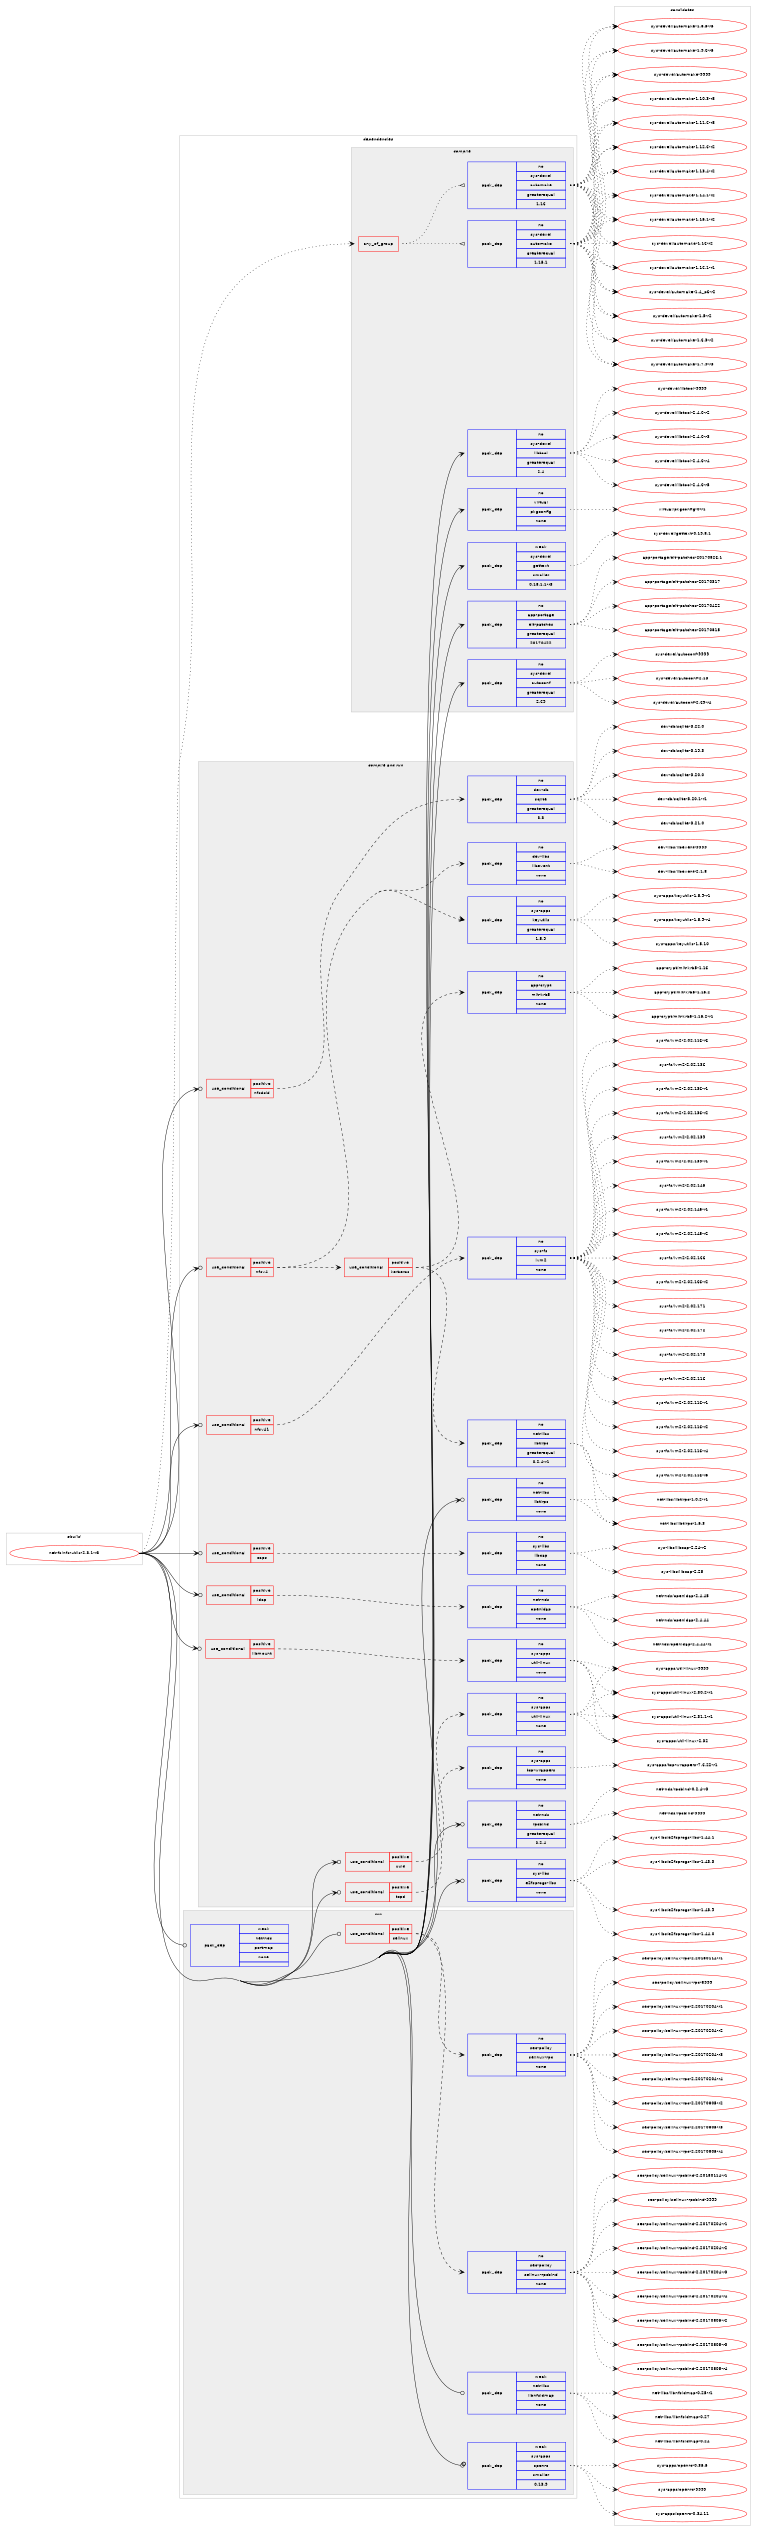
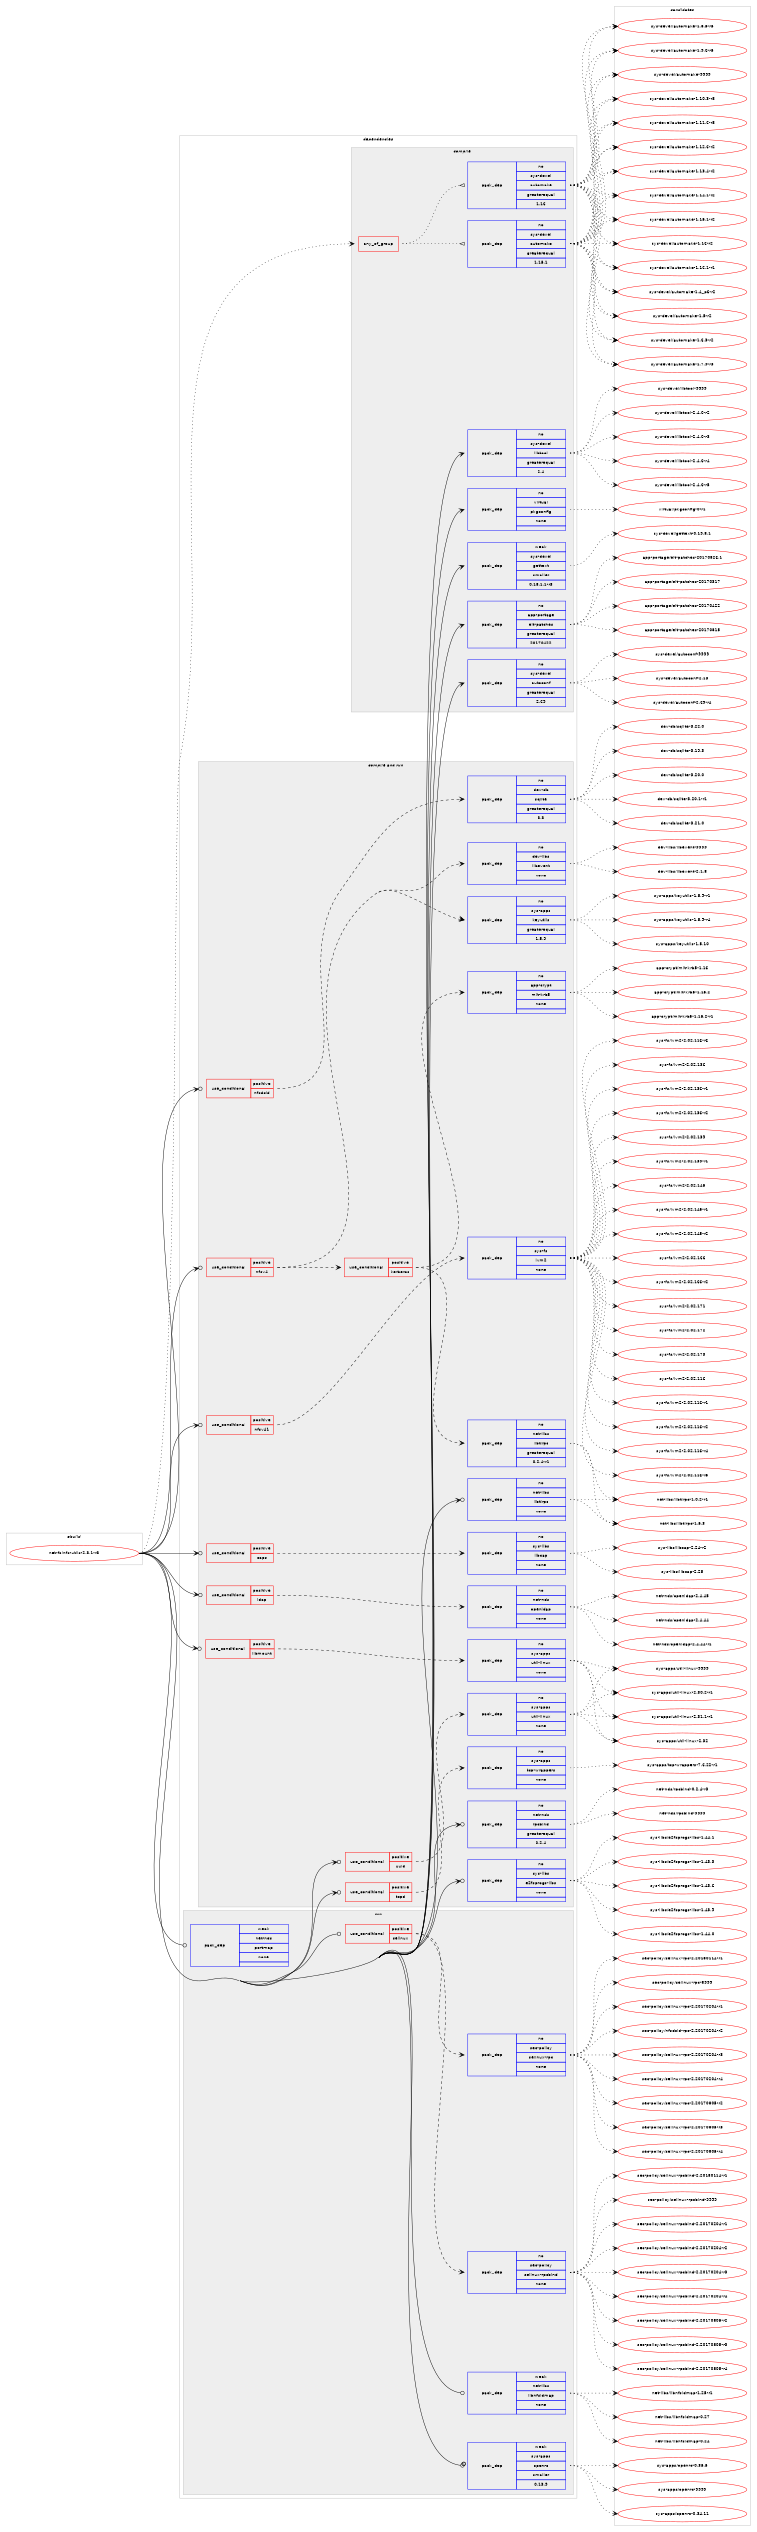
node "sys-libs/e2fsprogs-libs-1.43.6": added
node "sec-policy/selinux-rpc-2.20170204-r2": label "sec-policy/selinux-rpc-2.20170204-r2" -> "sec-policy/nfsdcld-rpc-2.20170204-r2"
node "net-libs/libnfsidmap-0.25-r1": label "net-libs/libnfsidmap-0.25-r1" -> "net-libs/libnfsidmap-1.25-r1"
